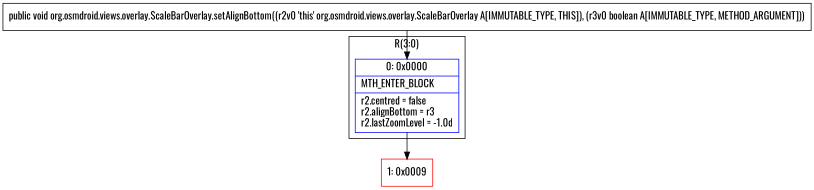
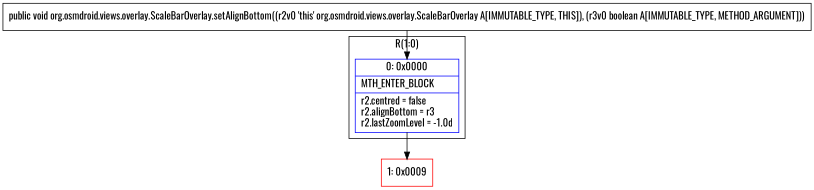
cluster "R(3:0)": label "R(3:0)" -> "R(1:0)"
